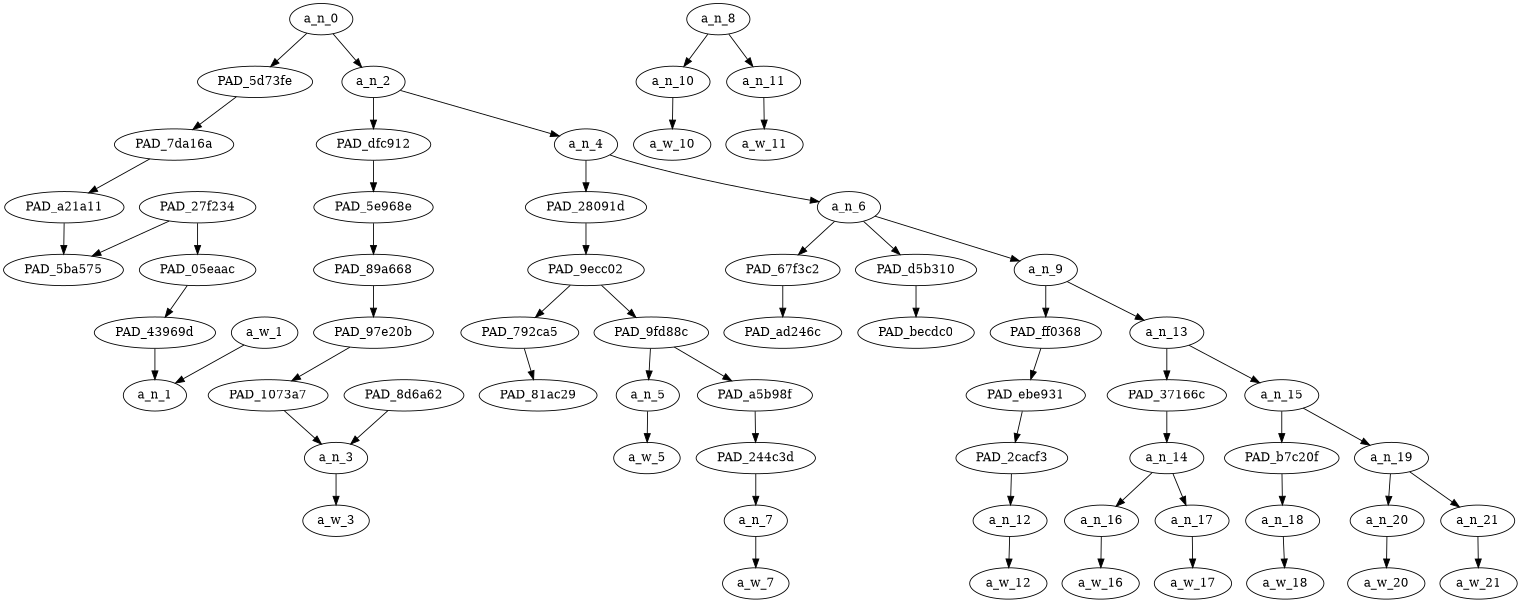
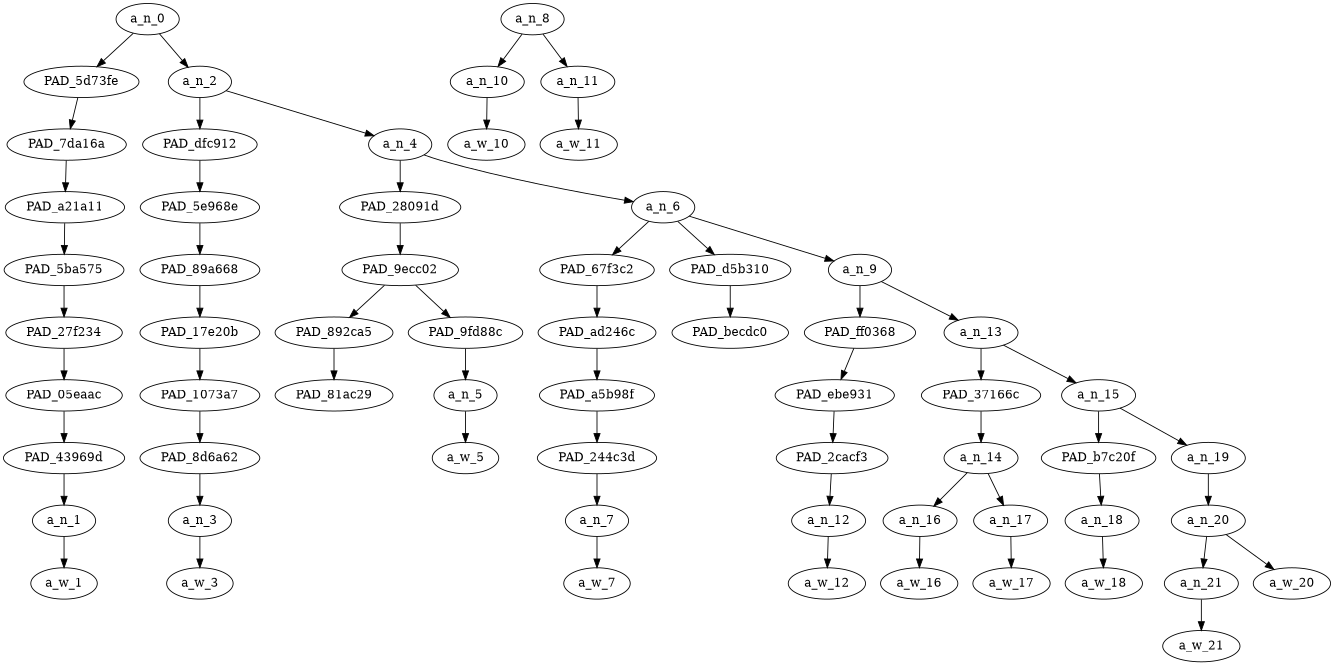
edge "PAD_27f234" -> "PAD_5ba575": reversed
node "PAD_97e20b": label "PAD_97e20b" -> "PAD_17e20b"
node "PAD_792ca5": label "PAD_792ca5" -> "PAD_892ca5"
edge "a_w_1" -> "a_n_1": reversed
edge "PAD_9fd88c" -> "PAD_a5b98f": now "PAD_ad246c" -> "PAD_a5b98f"
edge "PAD_1073a7" -> "a_n_3": now "PAD_1073a7" -> "PAD_8d6a62"
edge "a_n_19" -> "a_n_21": now "a_n_20" -> "a_n_21"
